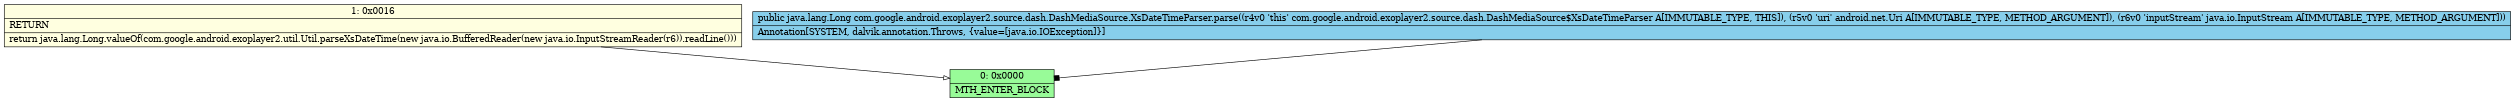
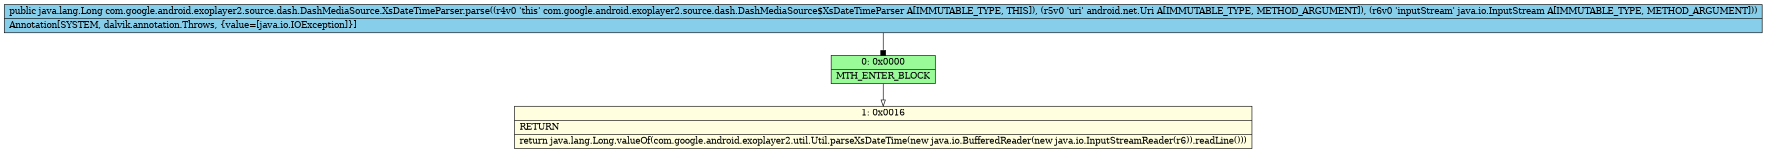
edge "1: 0x0016" -> "0: 0x0000": reversed
